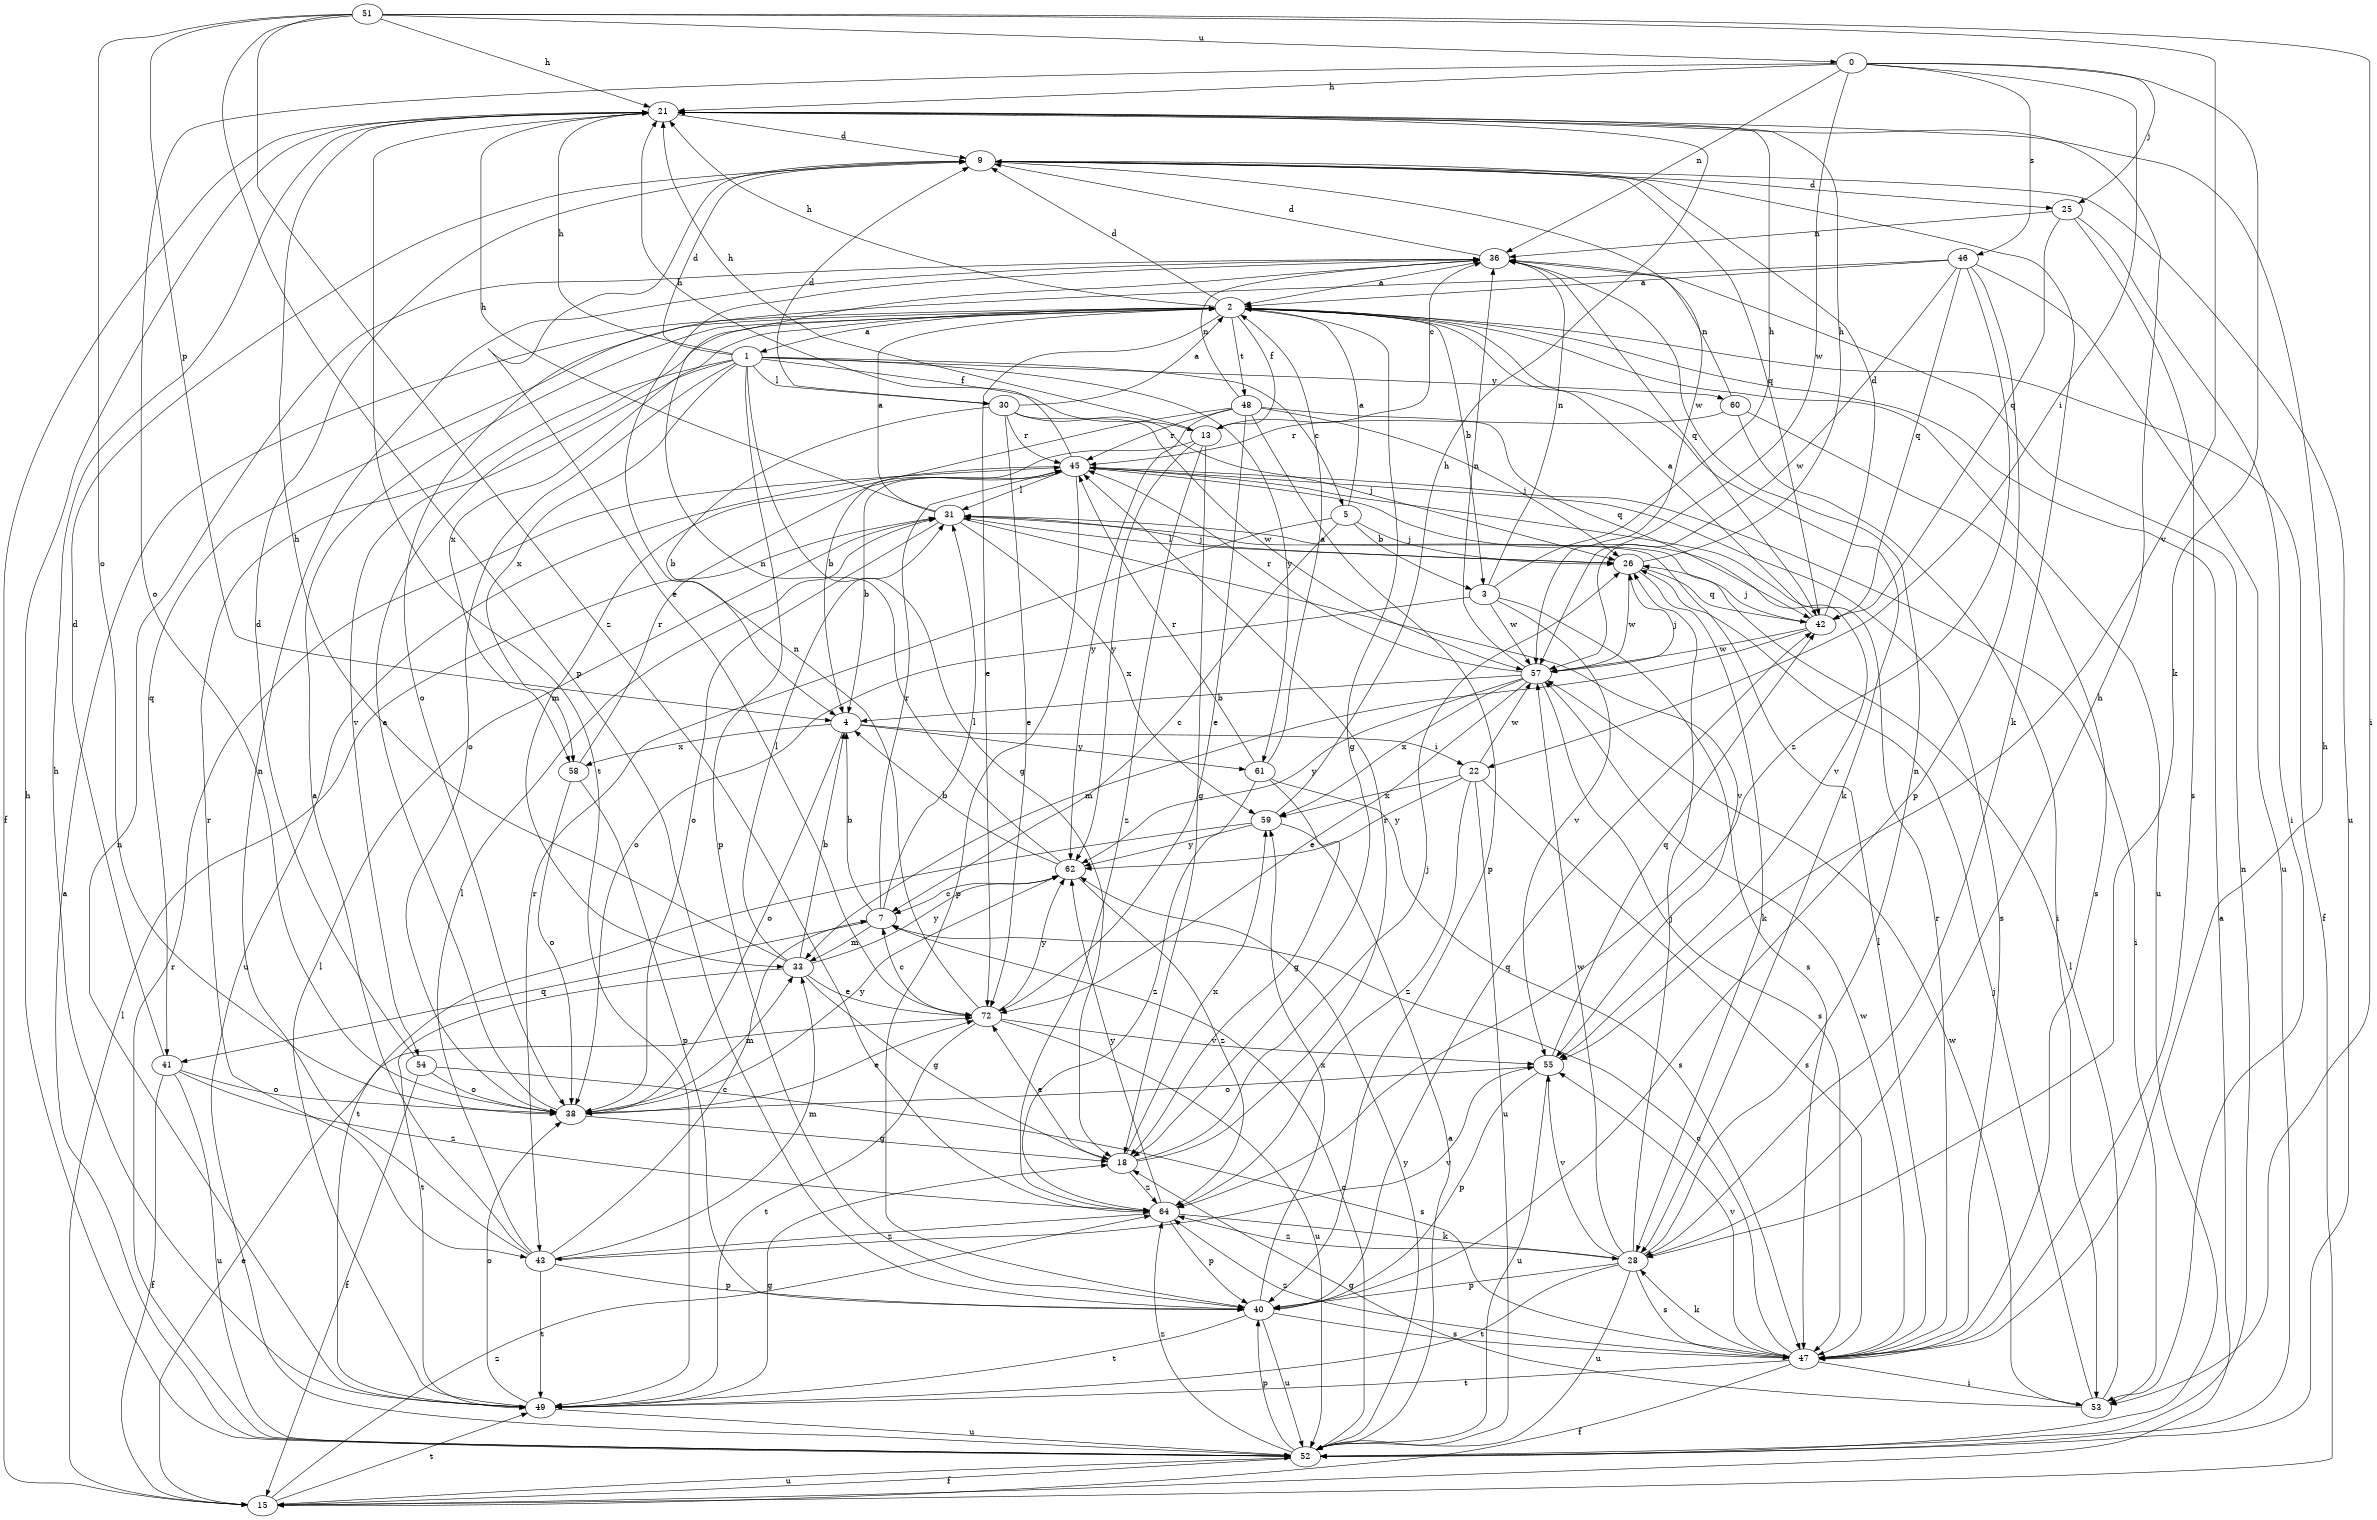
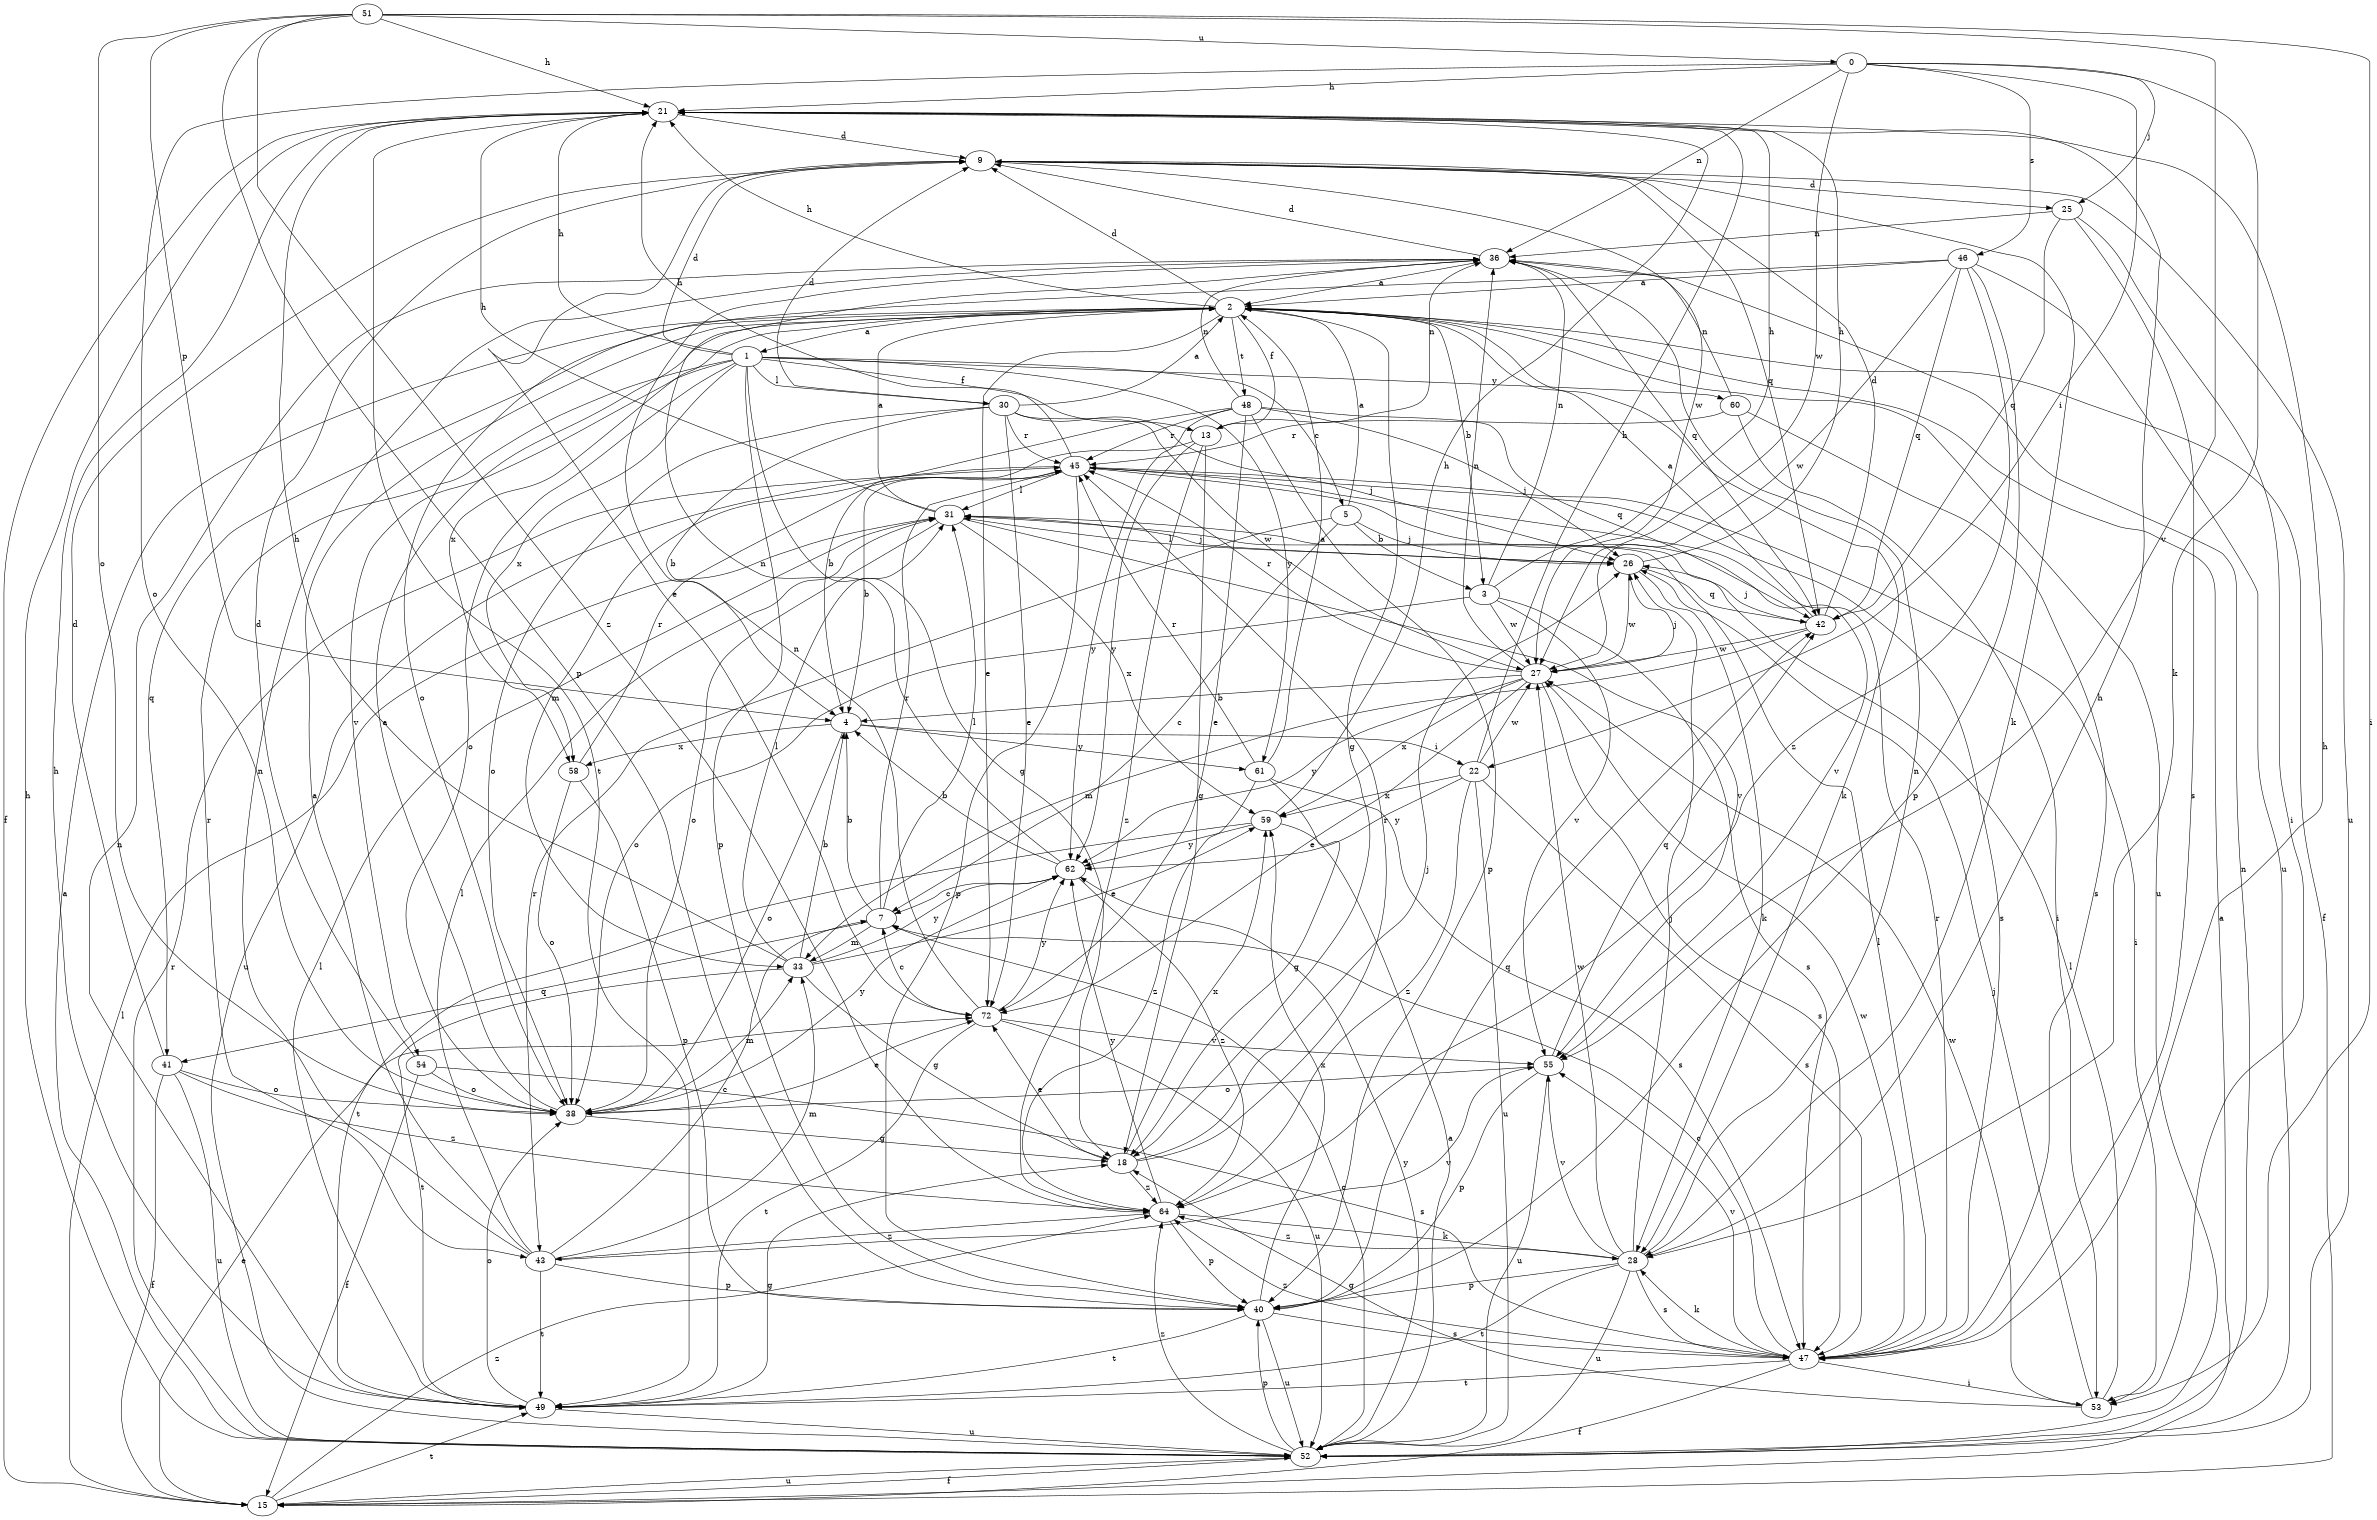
edge "13" -> "36": label "c" -> "n"
edge "13" -> "21": now "22" -> "21"
edge "30" -> "38": added, label "o"
node "57": label "57" -> "27"
edge "33" -> "72": now "33" -> "59"
